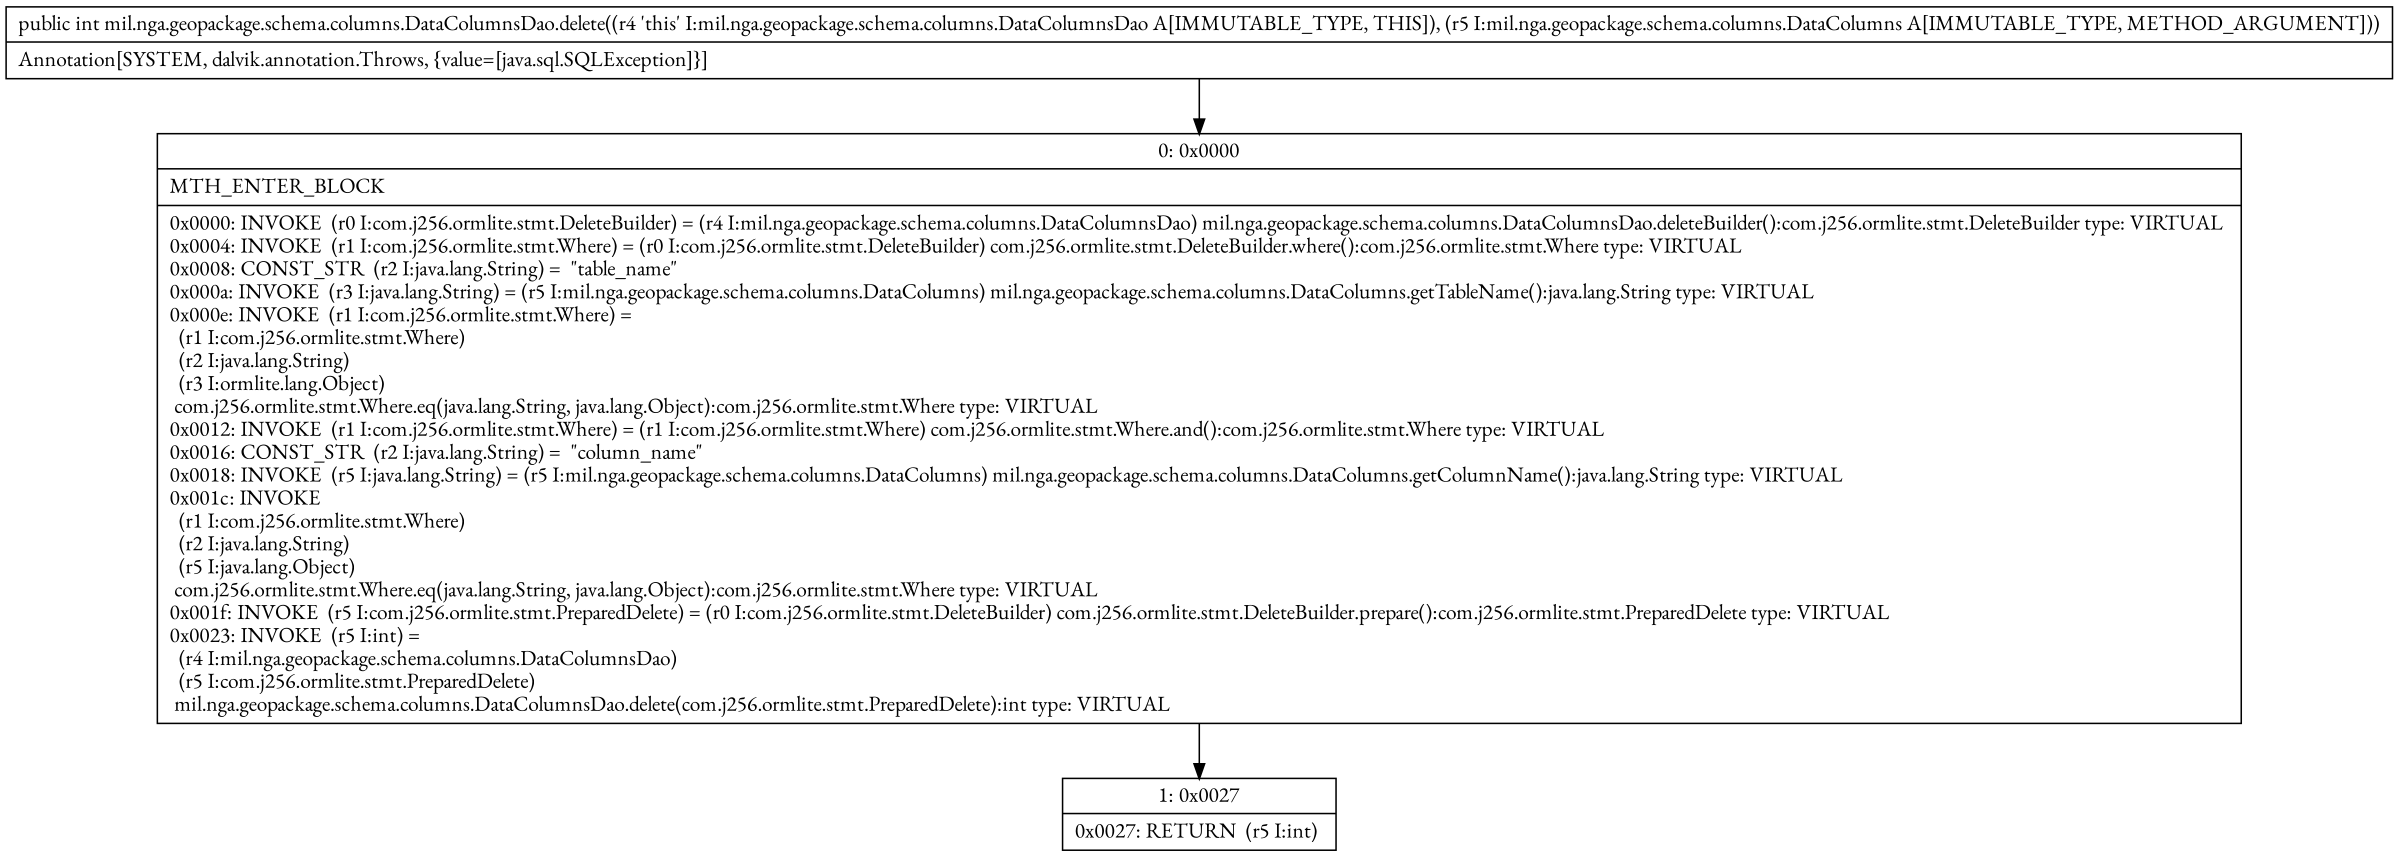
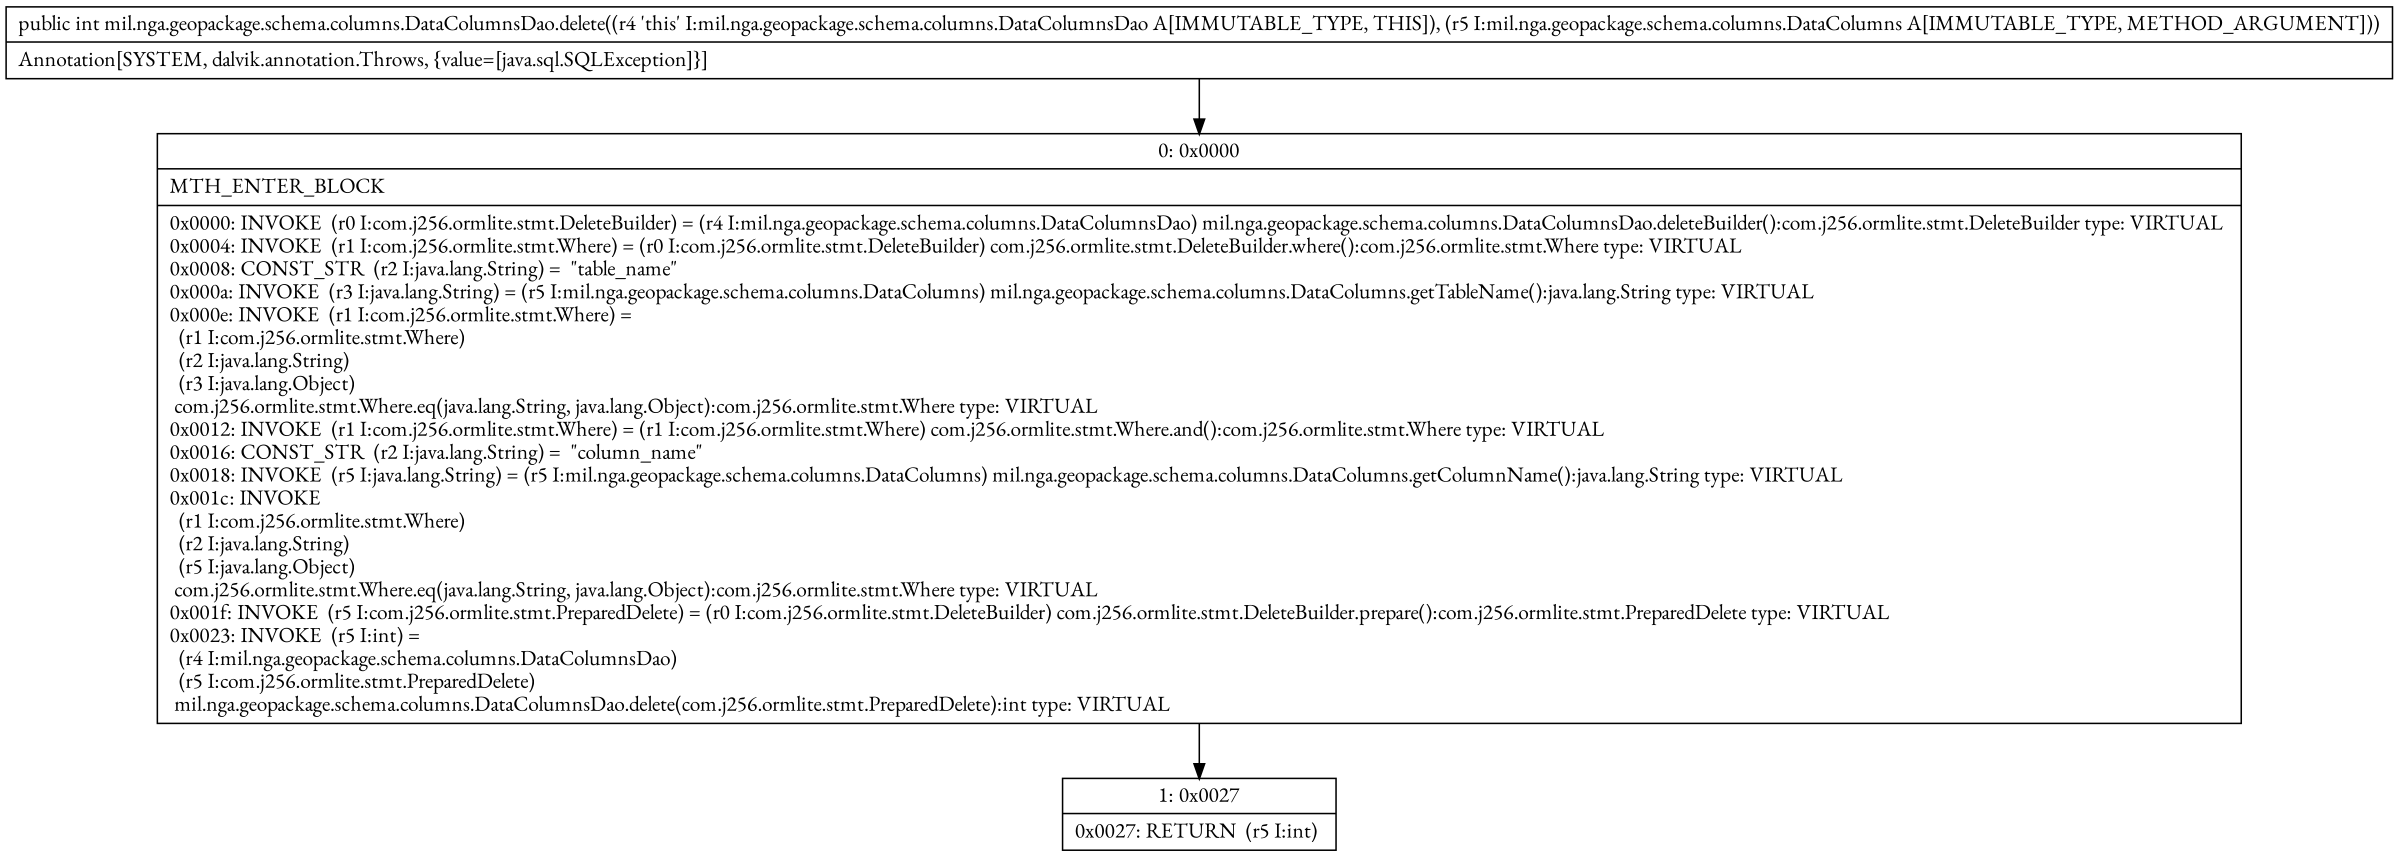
node "0: 0x0000": text "(r3 I:ormlite.lang.Object)" -> "(r3 I:java.lang.Object)"
